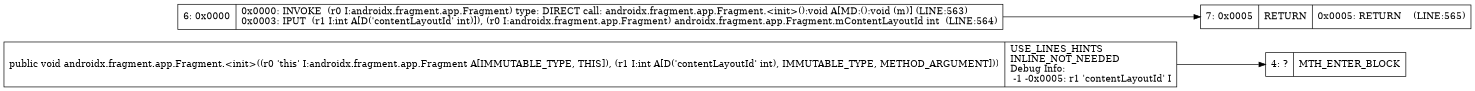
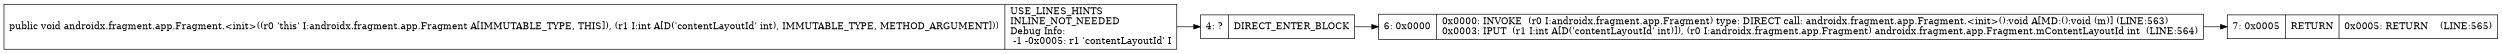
edge "4: ?" -> "6: 0x0000": added
node "4: ?": text "MTH_ENTER_BLOCK" -> "DIRECT_ENTER_BLOCK"
